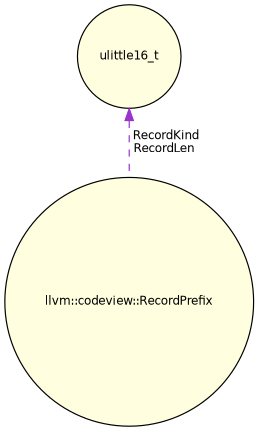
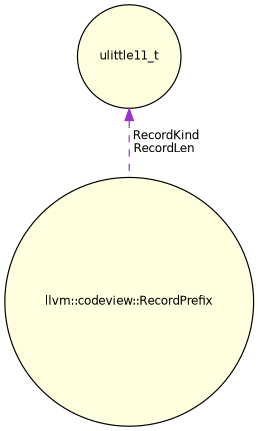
node "ulittle16_t": label "ulittle16_t" -> "ulittle11_t"
